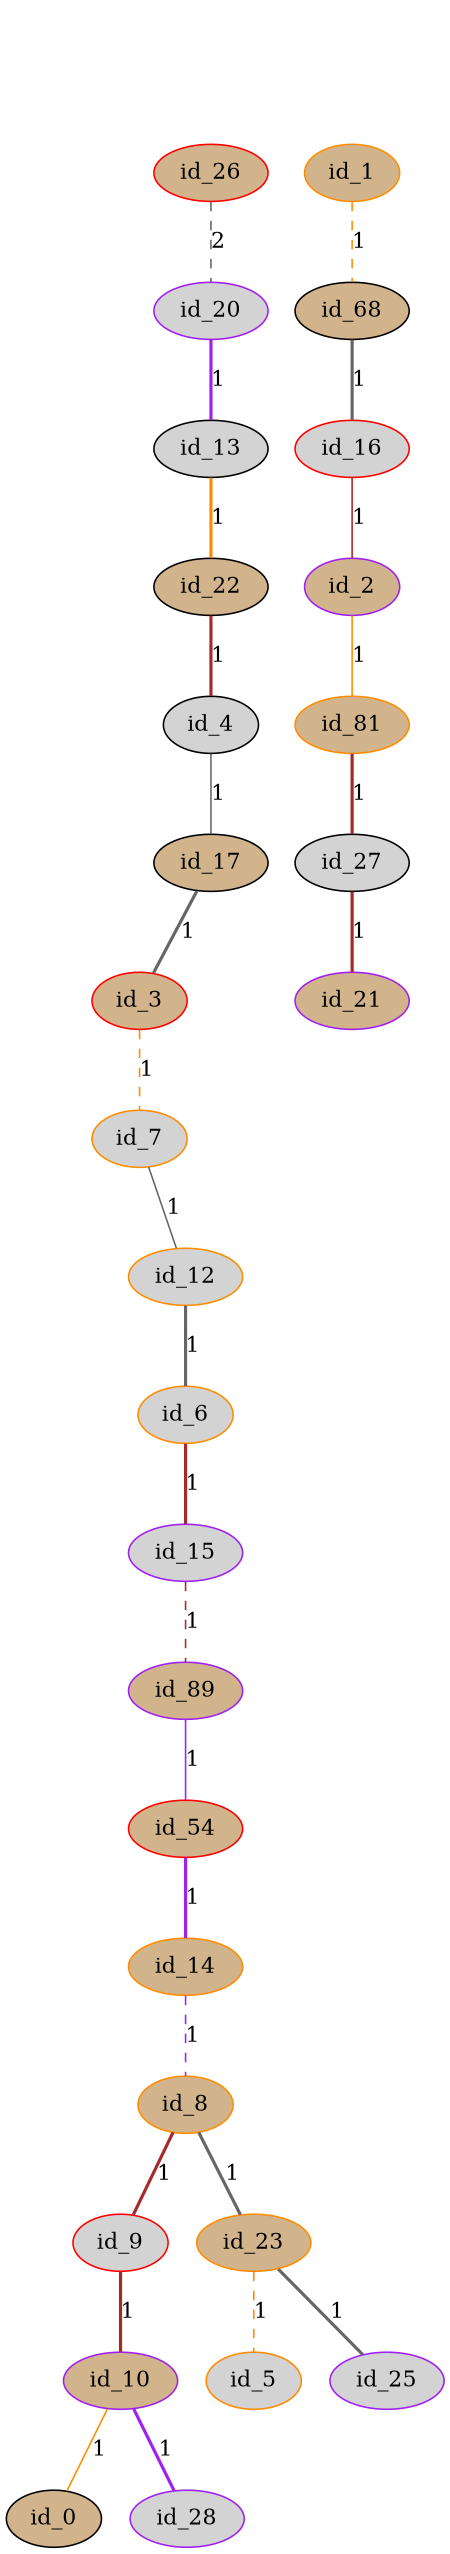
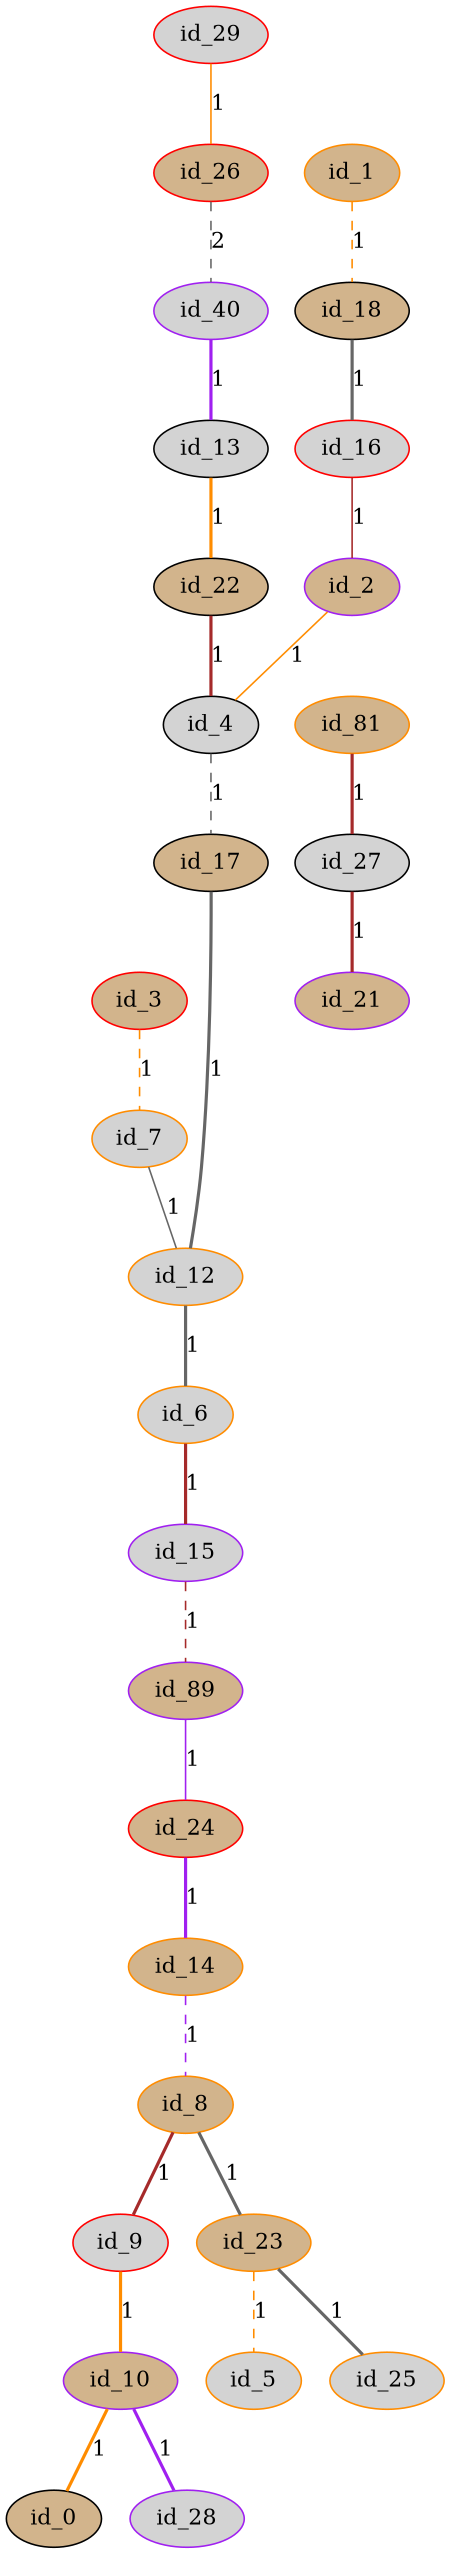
node "id_29": added
node "id_20": label "id_20" -> "id_40"
node "id_68": label "id_68" -> "id_18"
edge "id_2" -- "id_81": now "id_2" -- "id_4"
edge "id_4" -- "id_17": style solid -> dashed
edge "id_17" -- "id_3": now "id_17" -- "id_12"
node "id_54": label "id_54" -> "id_24"
edge "id_9" -- "id_10": color brown -> darkorange
node "id_25": color purple -> darkorange
edge "id_10" -- "id_0": style solid -> bold
